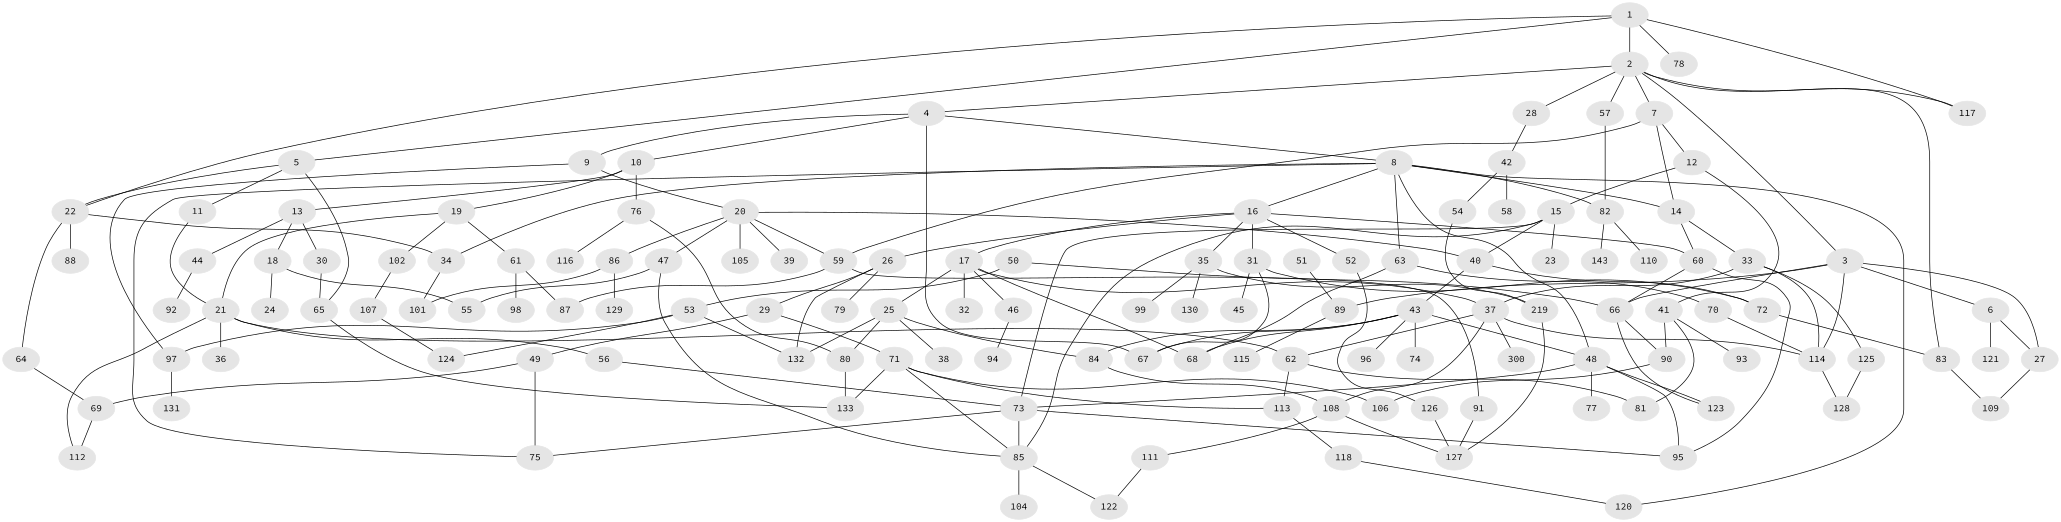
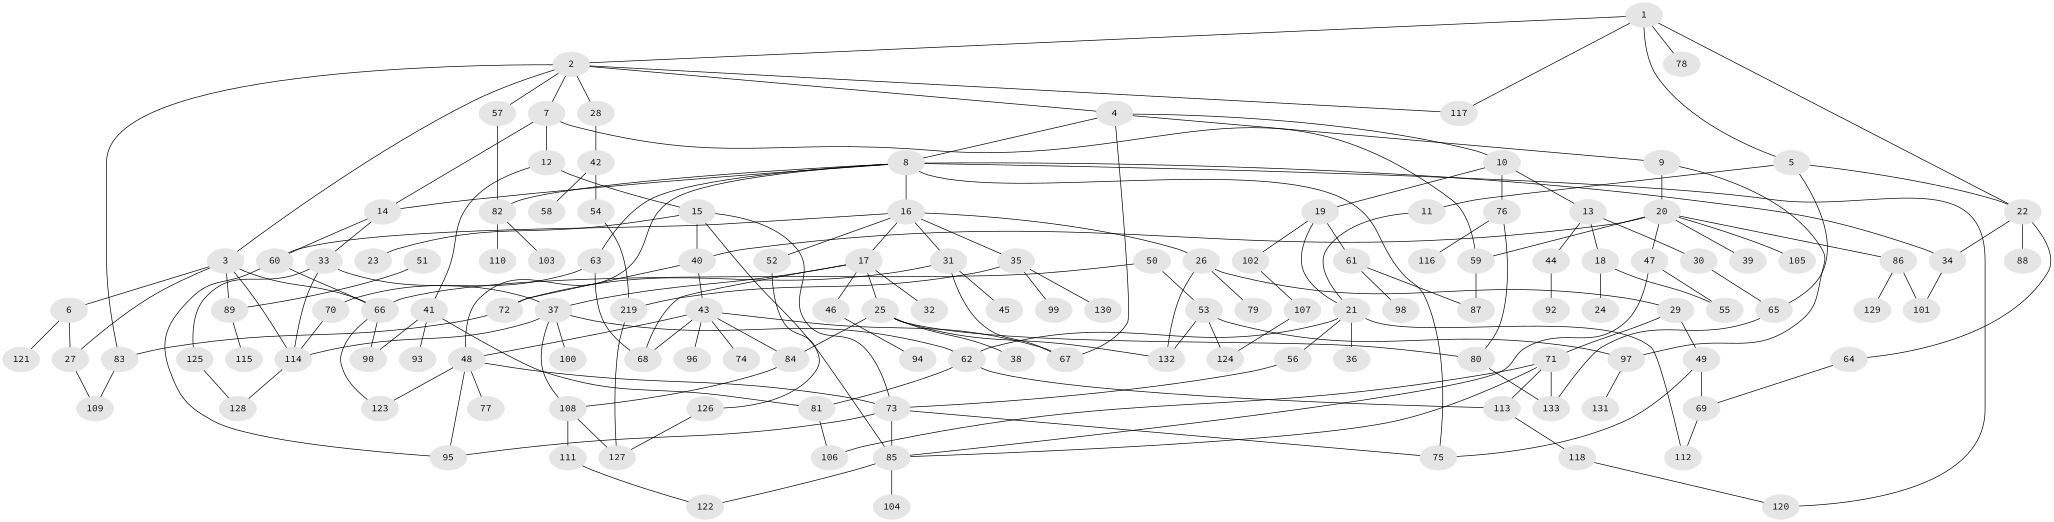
node "143": label "143" -> "103"
node "300": label "300" -> "100"
edge "90" -- "106": now "81" -- "106"
node "91": removed
